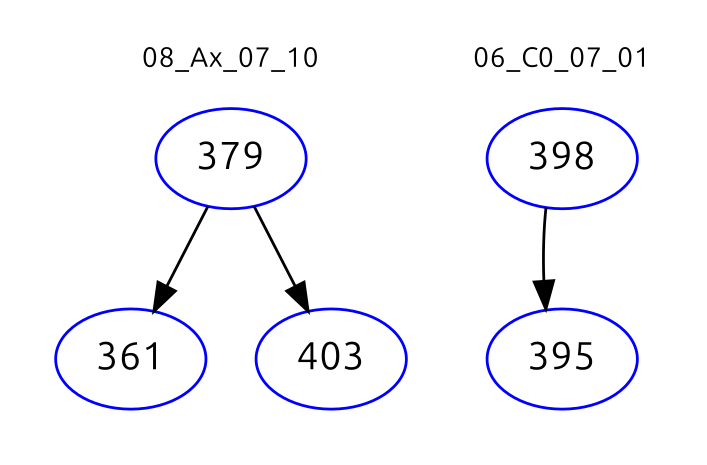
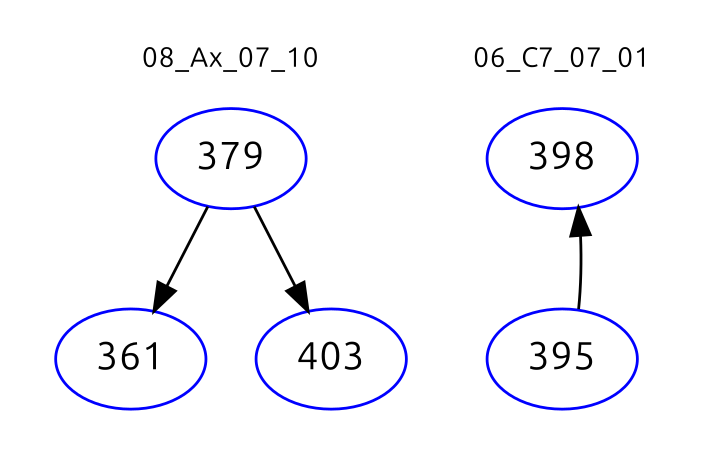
cluster "06_C0_07_01": label "06_C0_07_01" -> "06_C7_07_01"
edge "398" -> "395": reversed
